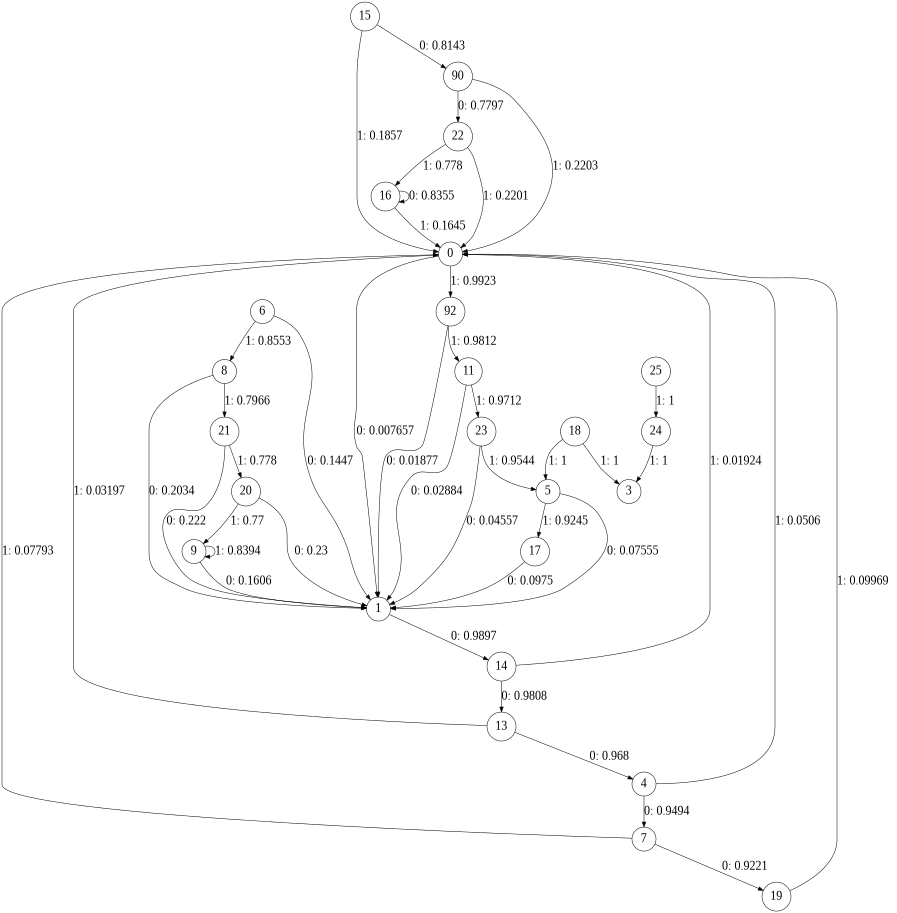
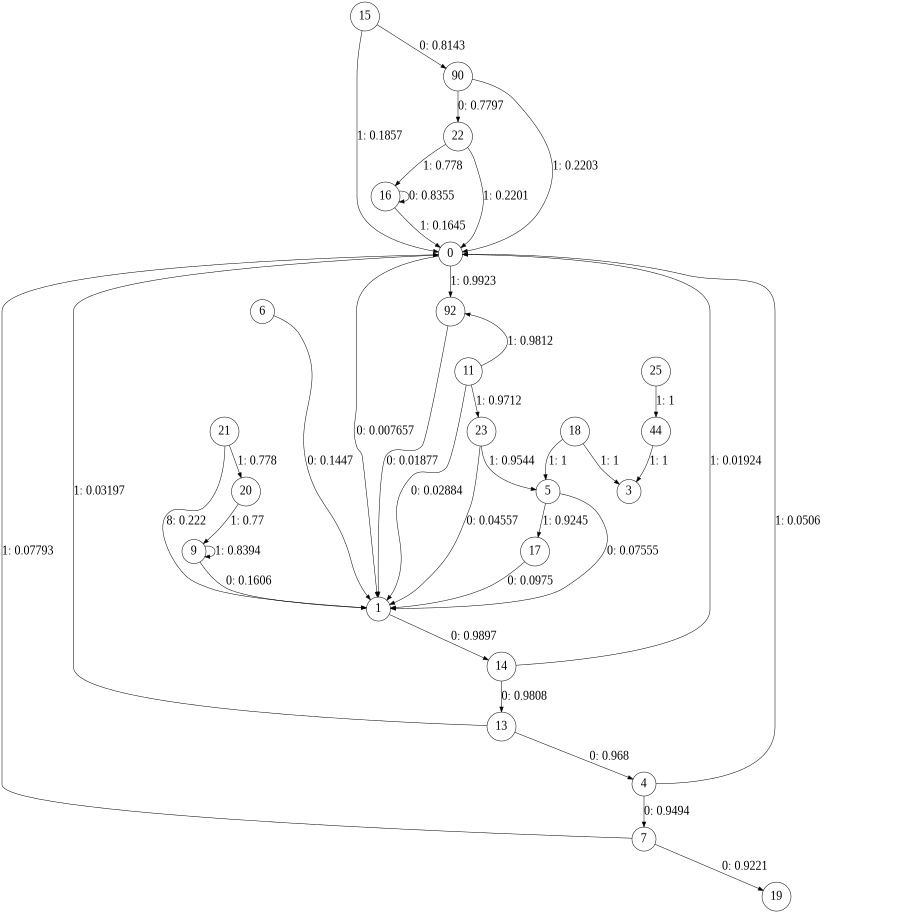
edge "92" -> "11": reversed
node "8": removed
edge "19" -> "0": removed, label "1: 0.09969"
node "24": label "24" -> "44"
edge "21" -> "1": label "0: 0.222    " -> "8: 0.222    "
edge "20" -> "1": removed, label "0: 0.23"
